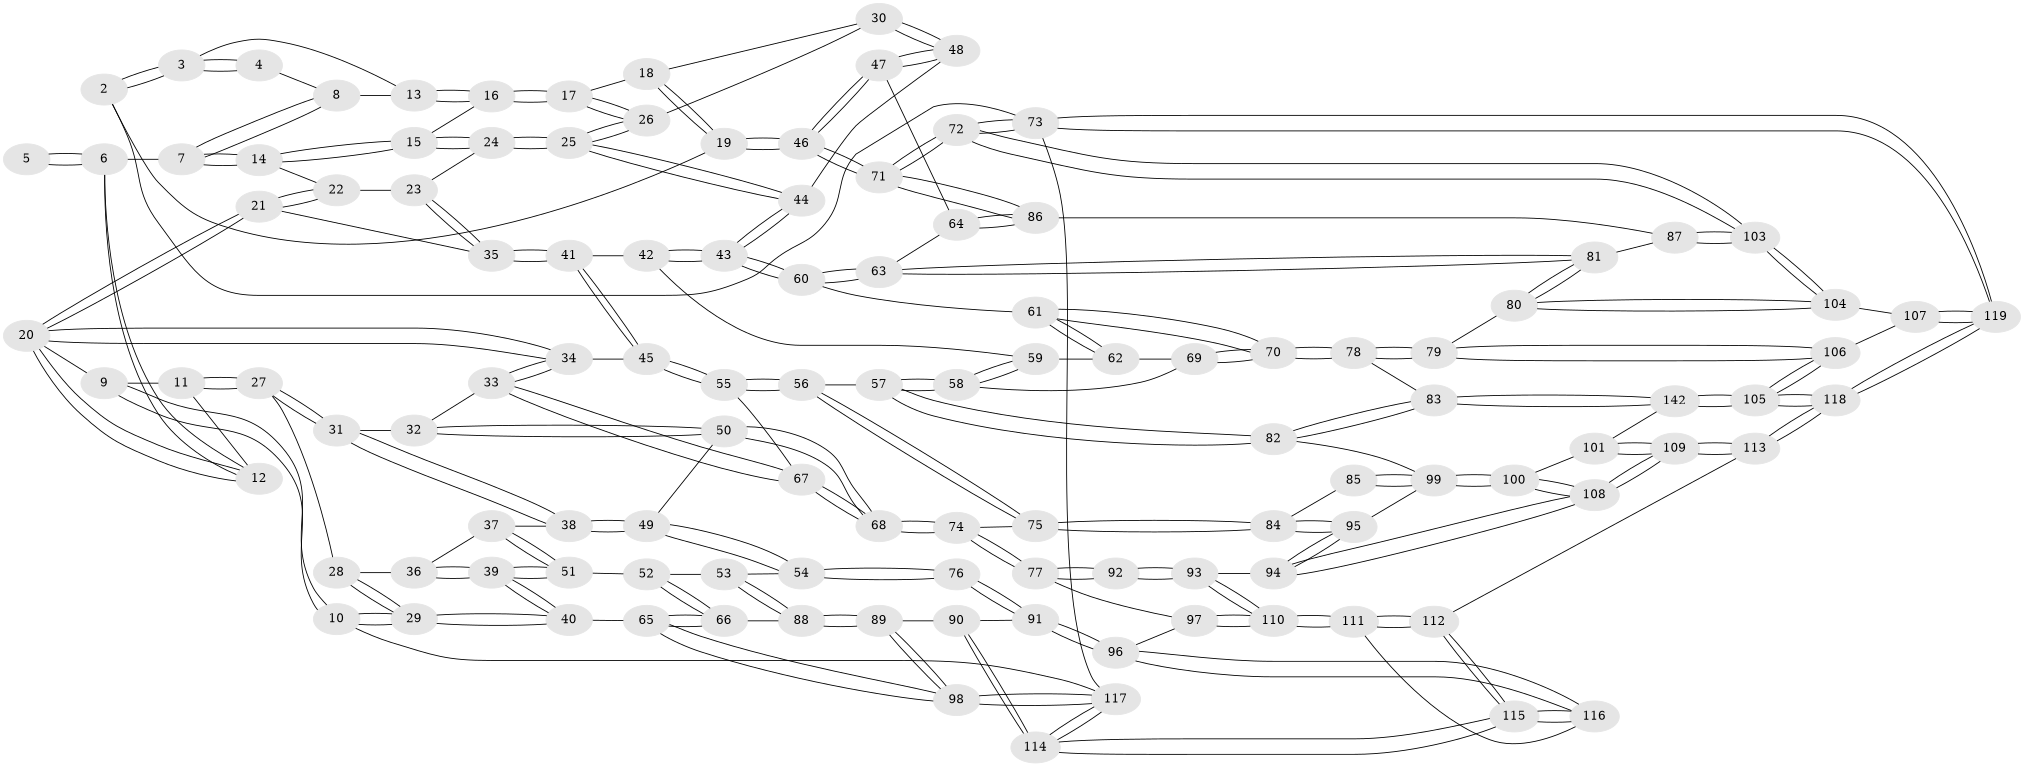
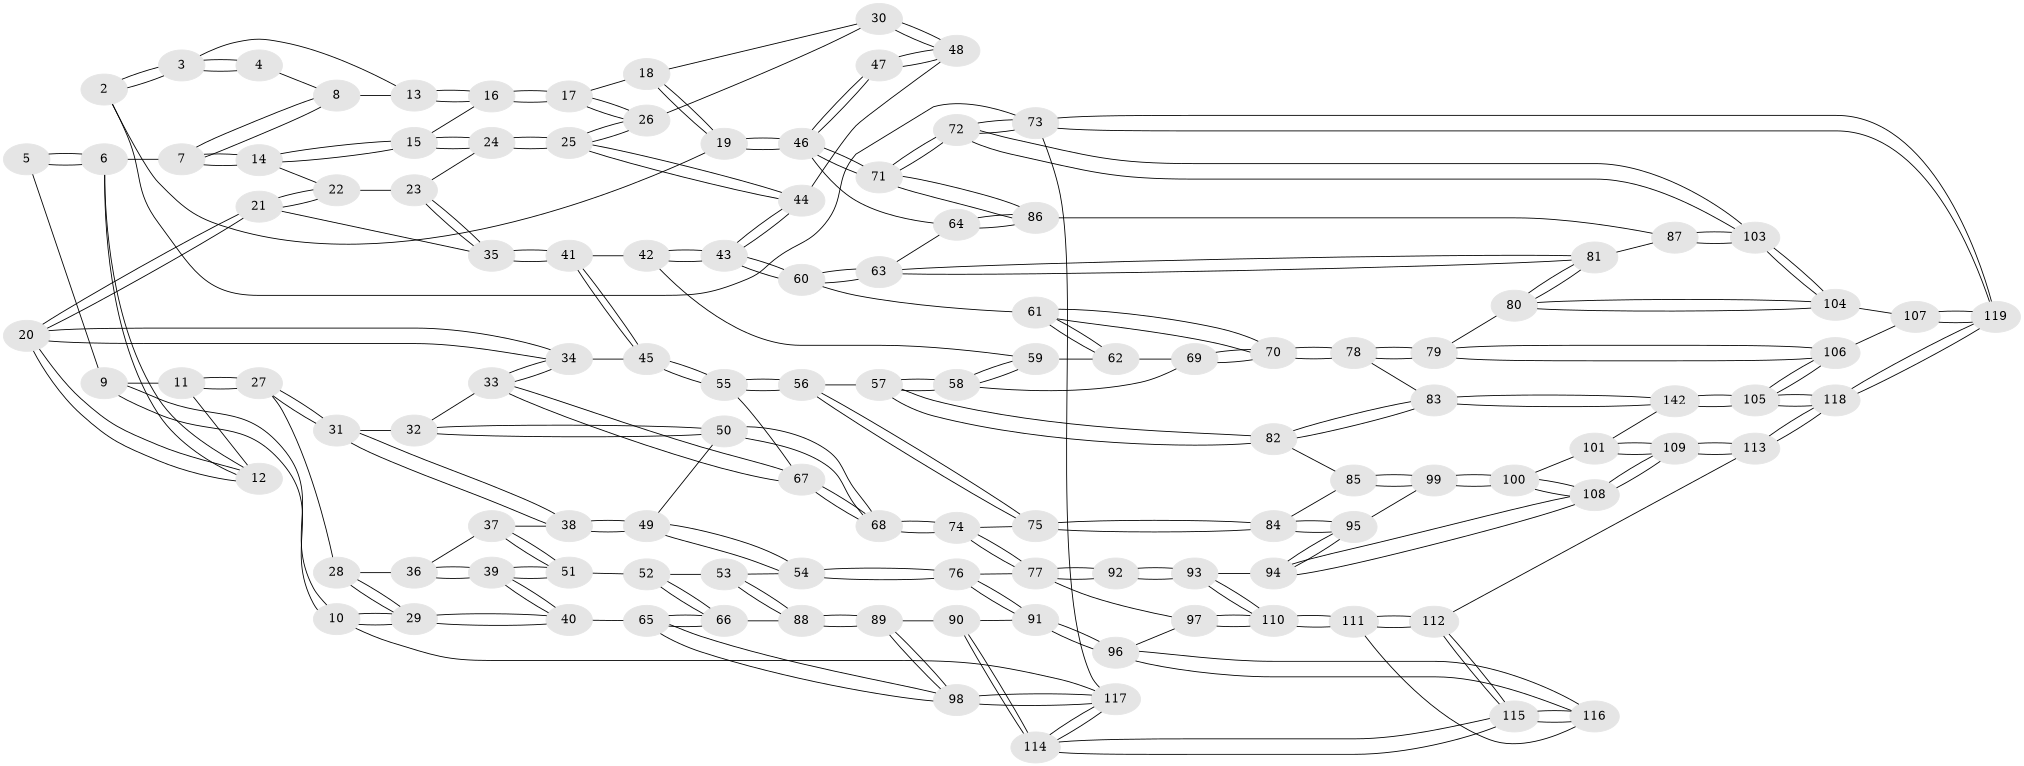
edge "47" -- "64": now "46" -- "64"
edge "20" -- "9": now "5" -- "9"
edge "82" -- "99": now "82" -- "85"
edge "77" -- "76": added
